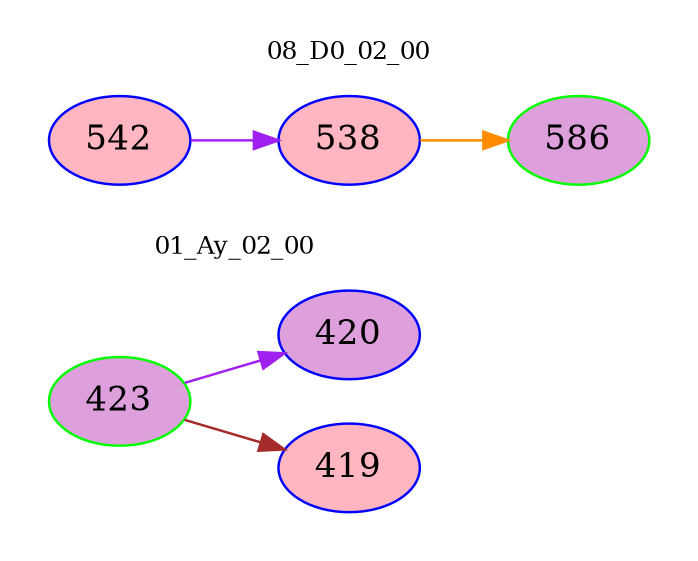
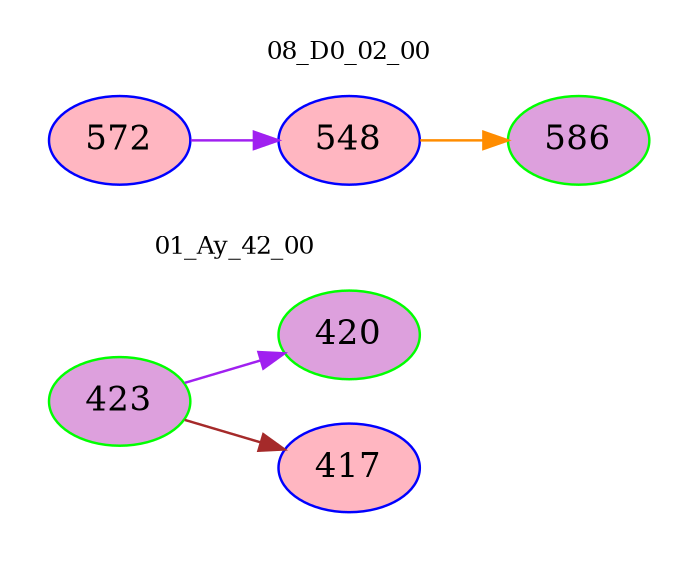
node "542": label "542" -> "572"
node "538": label "538" -> "548"
cluster "01_Ay_02_00": label "01_Ay_02_00" -> "01_Ay_42_00"
node "420": color blue -> green
node "419": label "419" -> "417"
